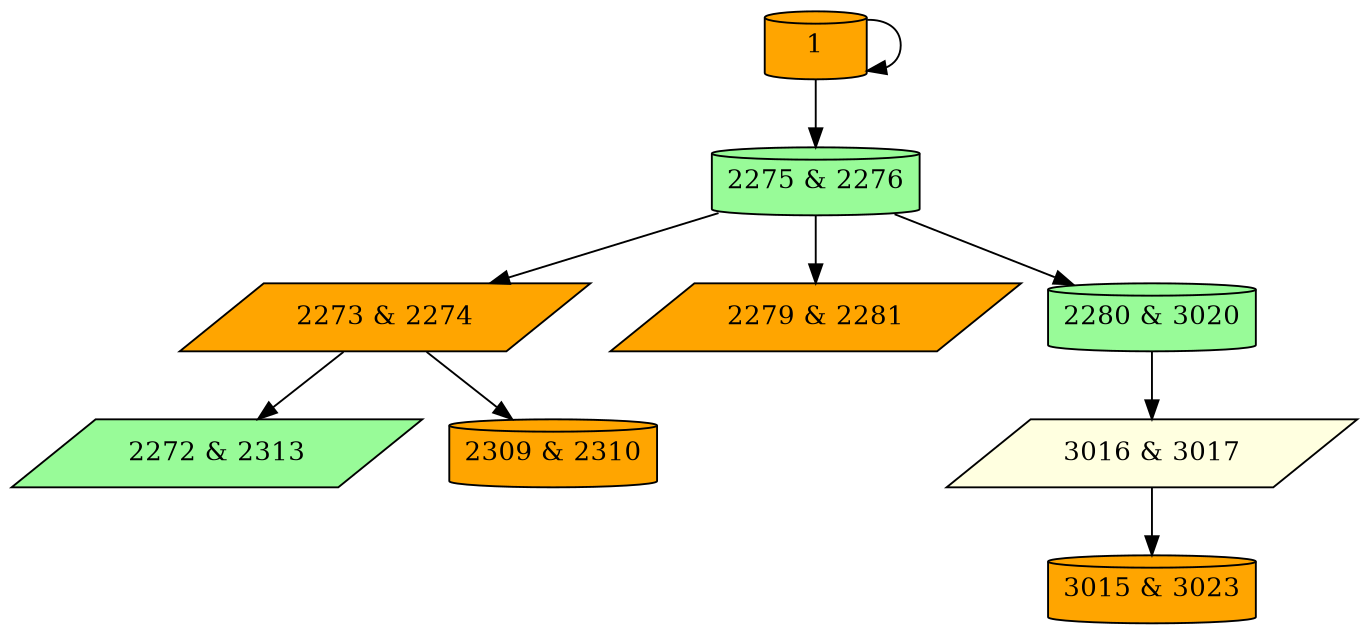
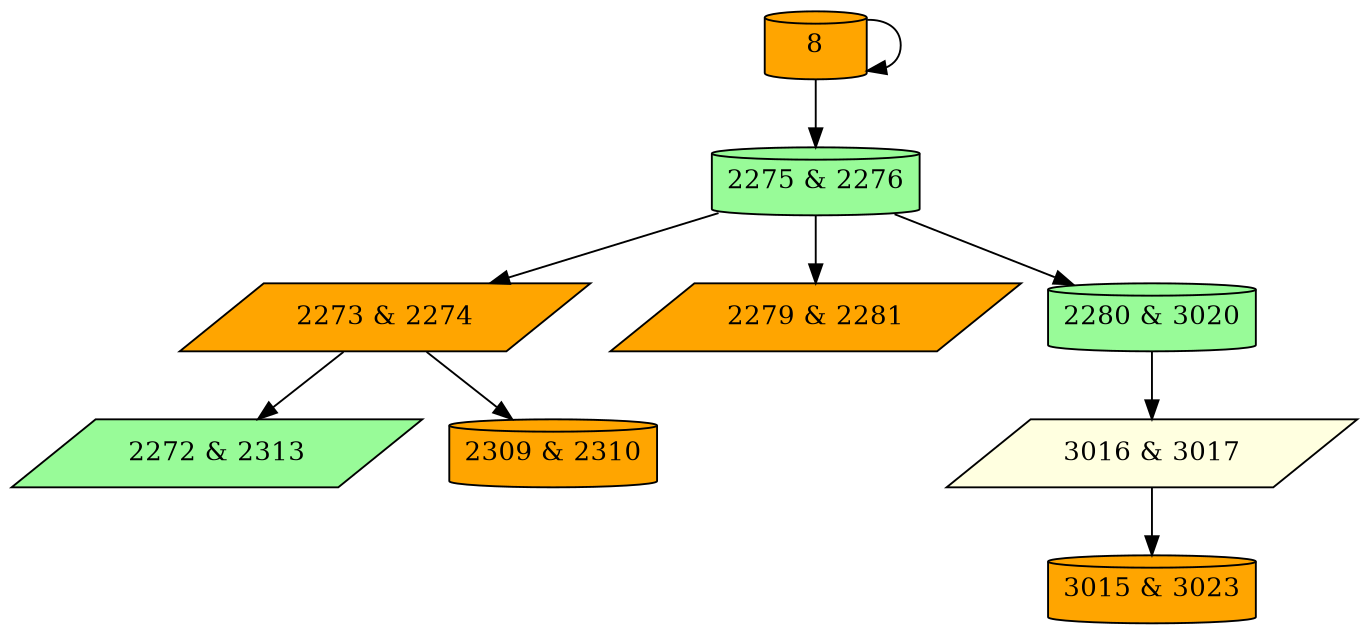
node "1": label "1" -> "8"
